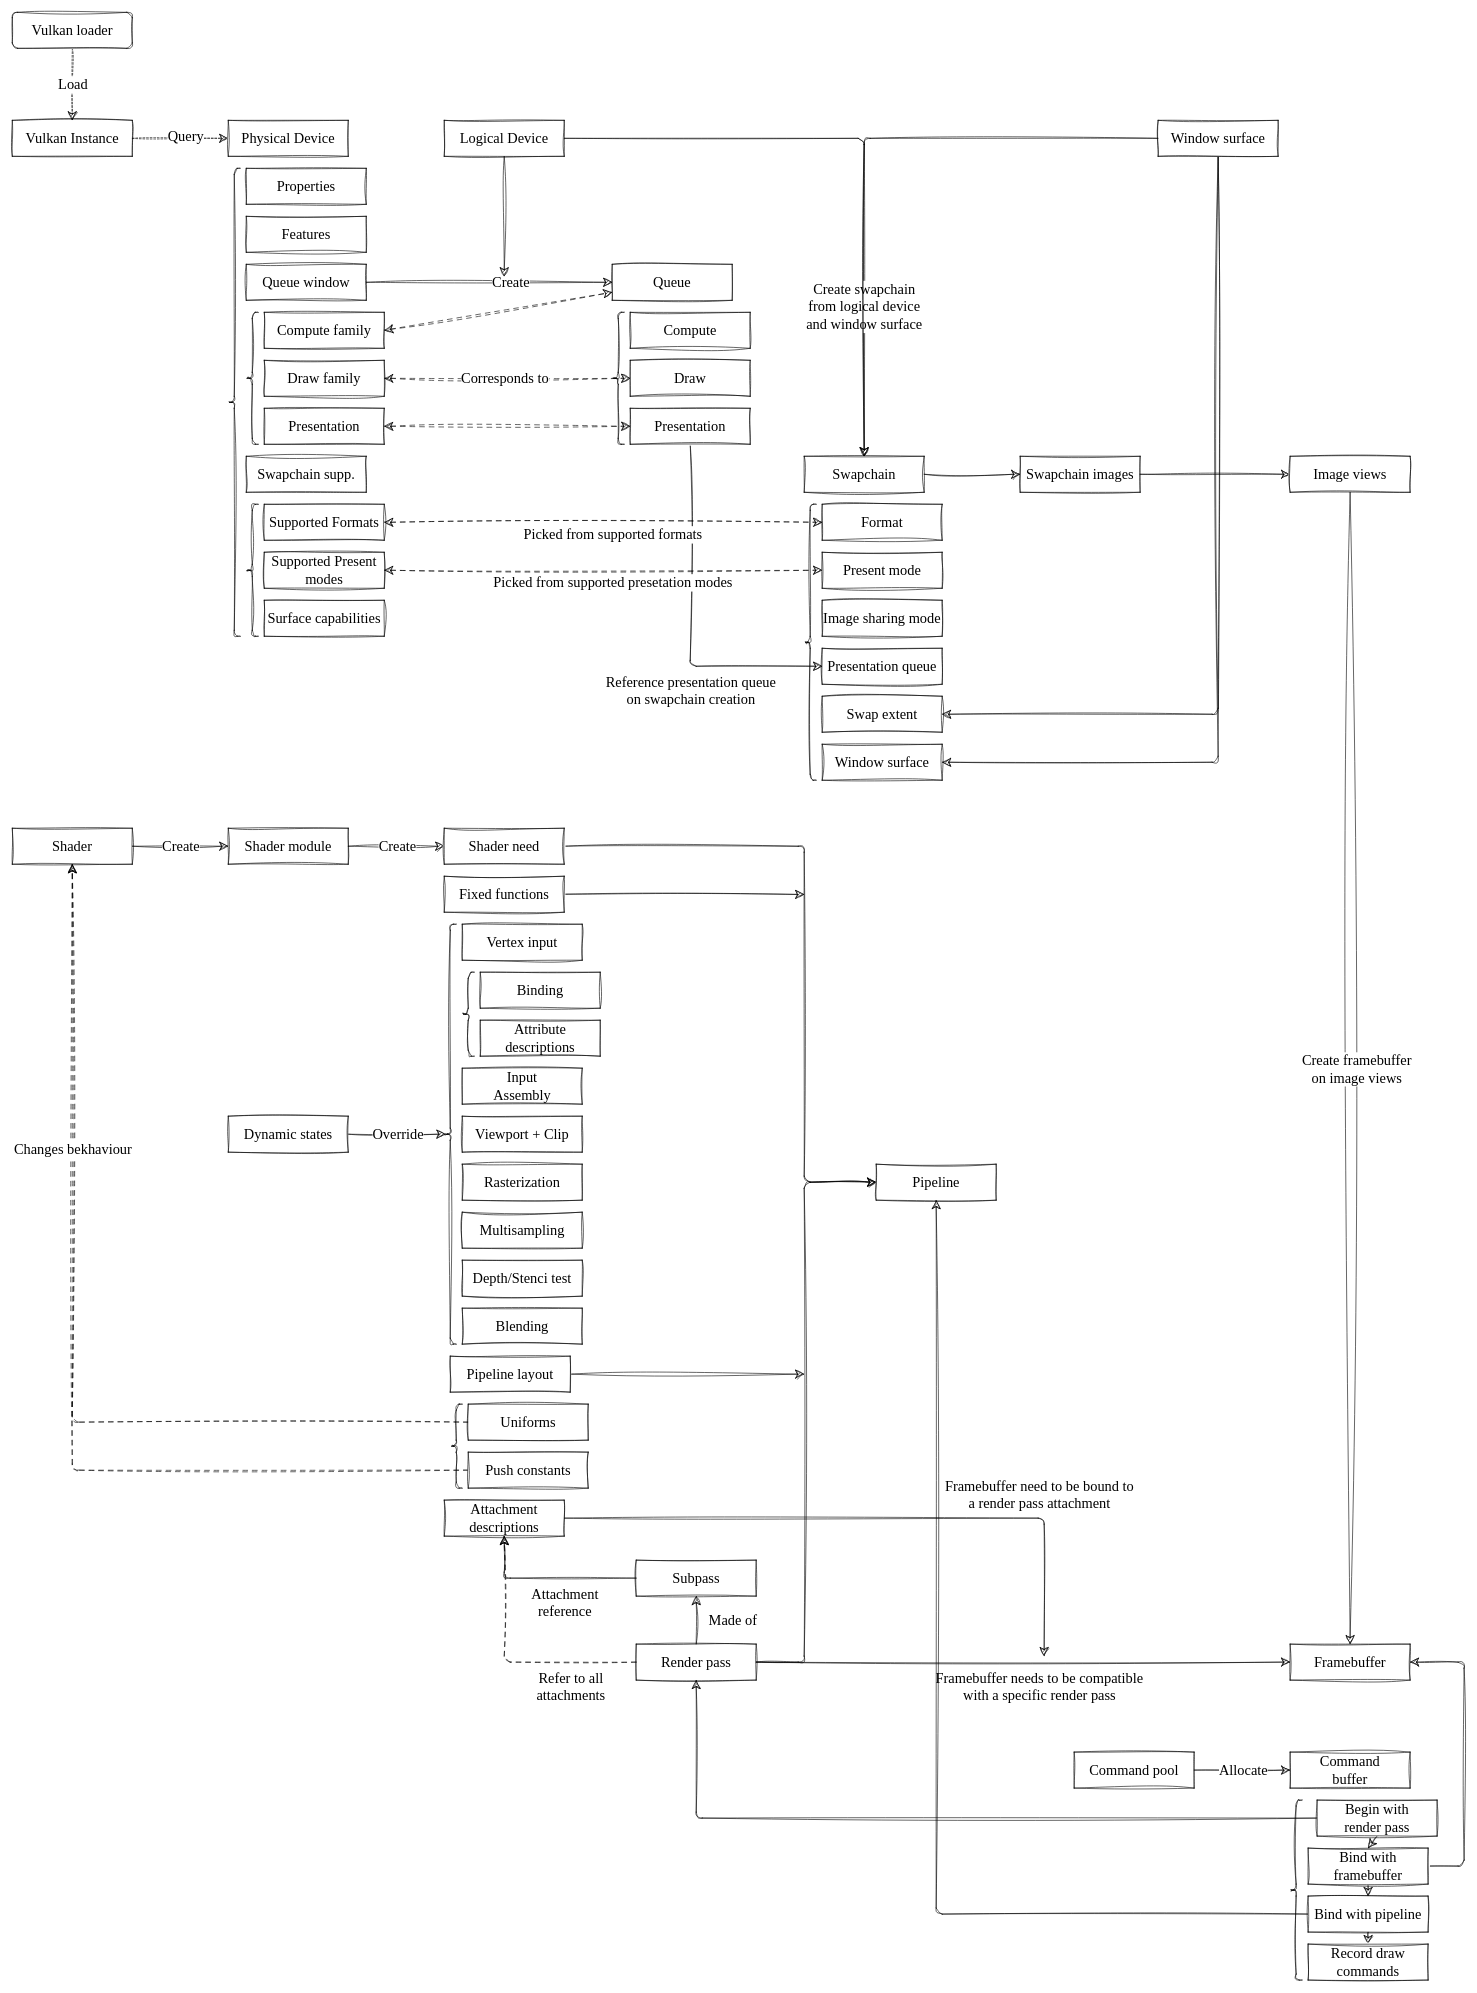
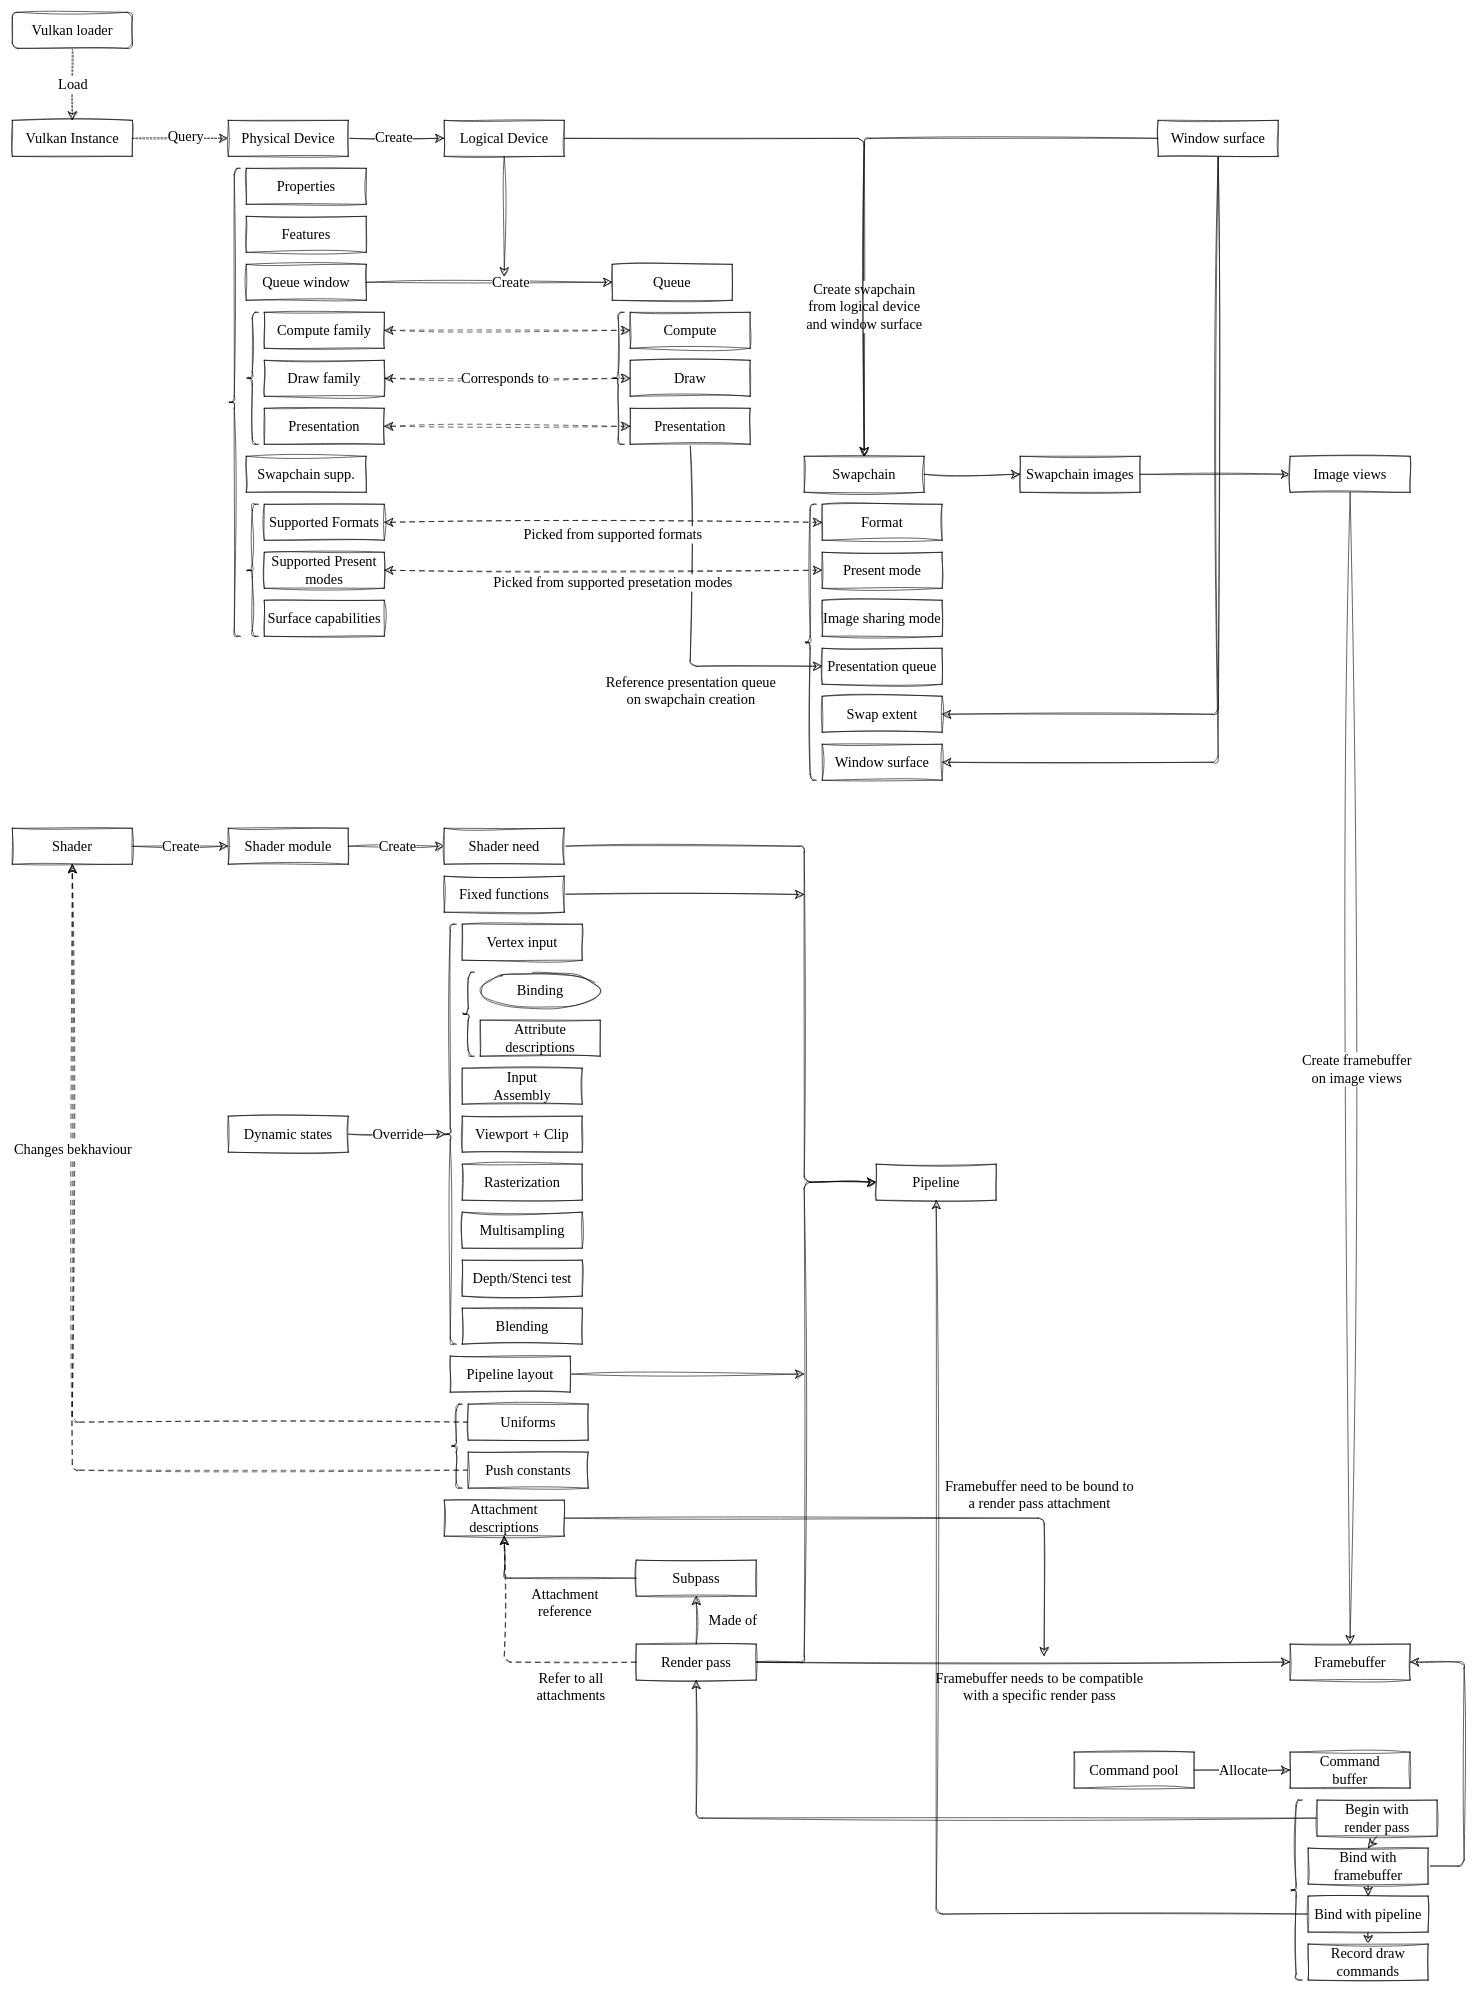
edge "Physical Device" -> "Logical Device": added, label "Create"
edge "Queue" -- "Compute family": now "Compute" -- "Compute family"
node "Binding": shape rectangle -> ellipse
